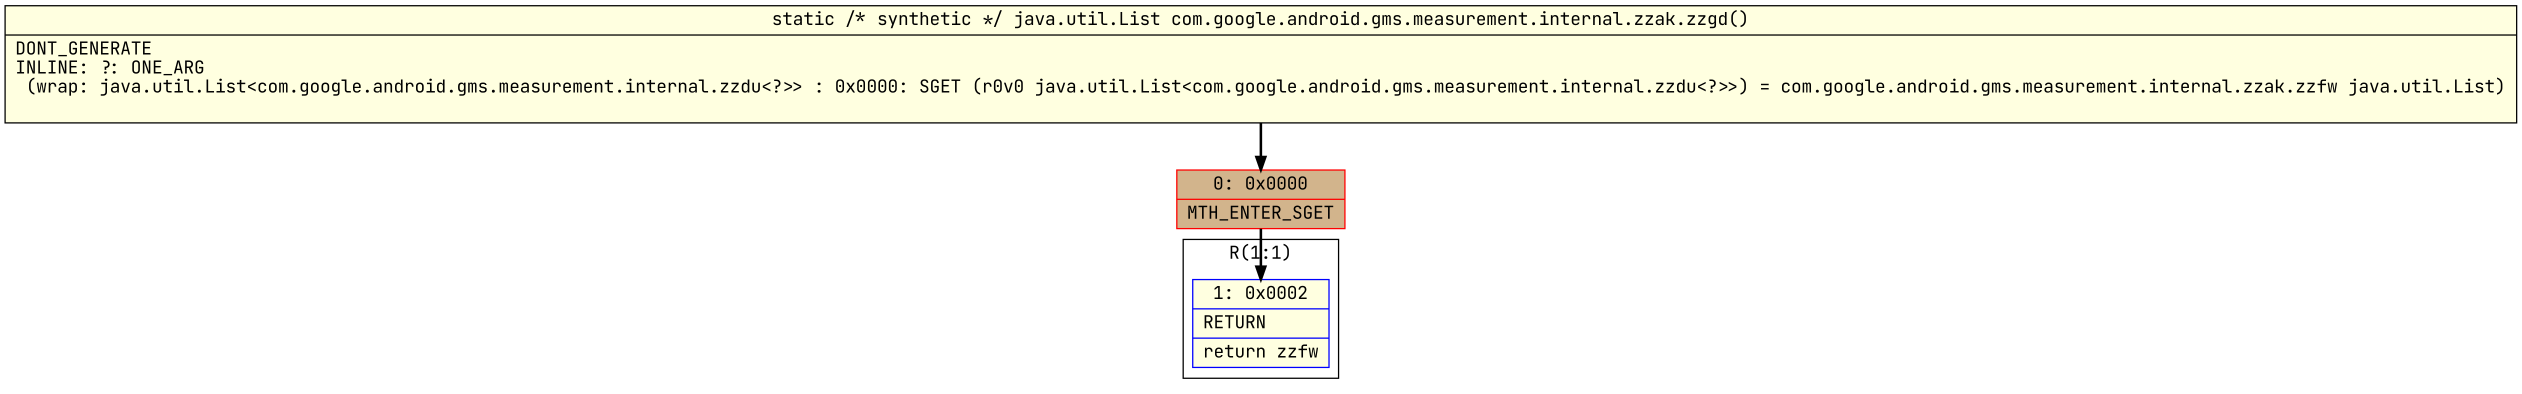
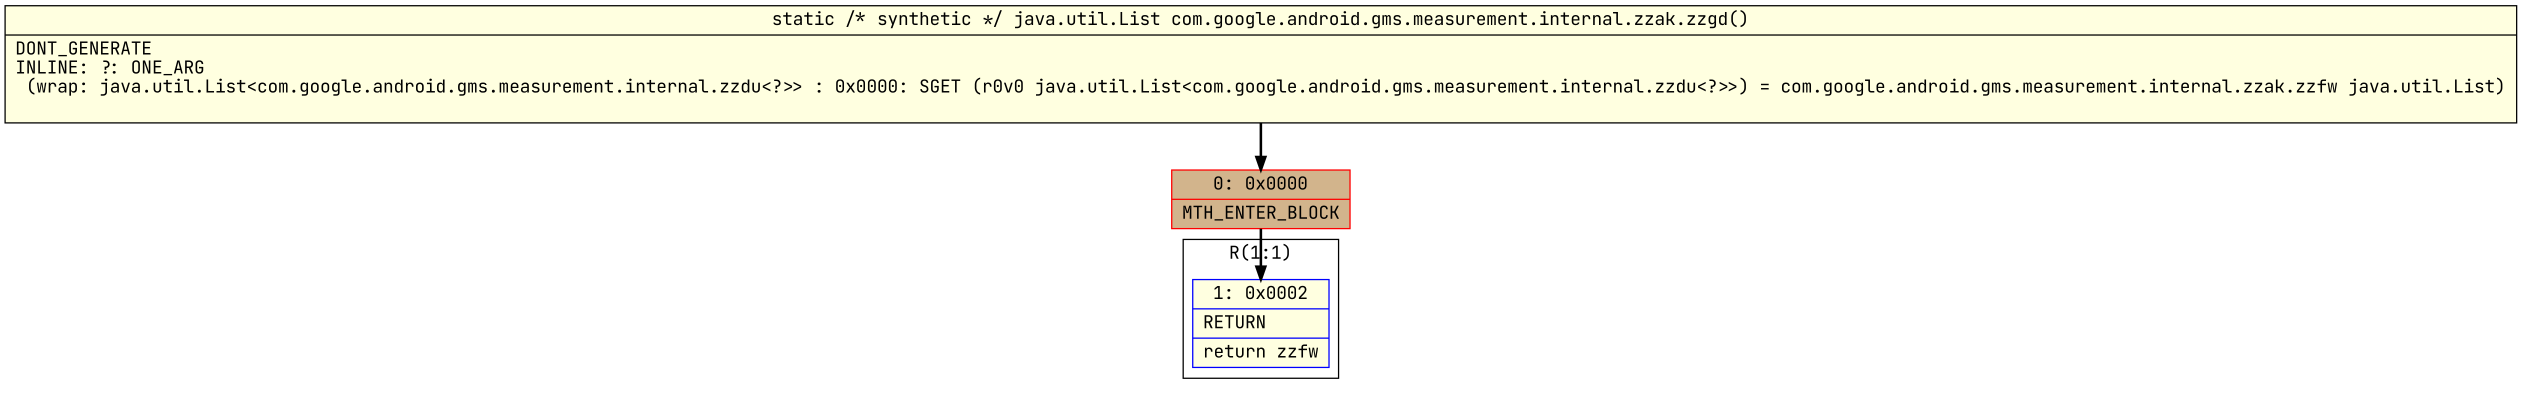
node "0: 0x0000": text "MTH_ENTER_SGET" -> "MTH_ENTER_BLOCK"
